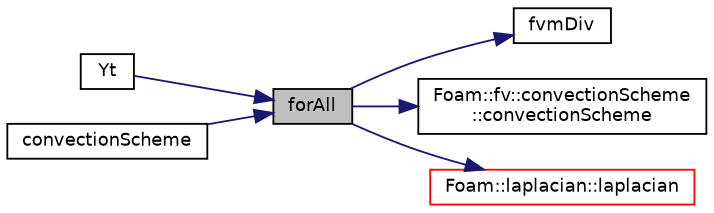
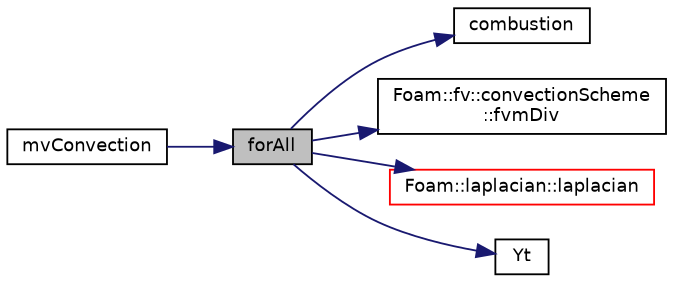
node "fvmDiv": label "fvmDiv" -> "combustion"
edge "Yt" -> "forAll": reversed
node "Foam::fv::convectionScheme ::convectionScheme": label "Foam::fv::convectionScheme ::convectionScheme" -> "Foam::fv::convectionScheme ::fvmDiv"
node "convectionScheme": label "convectionScheme" -> "mvConvection"
